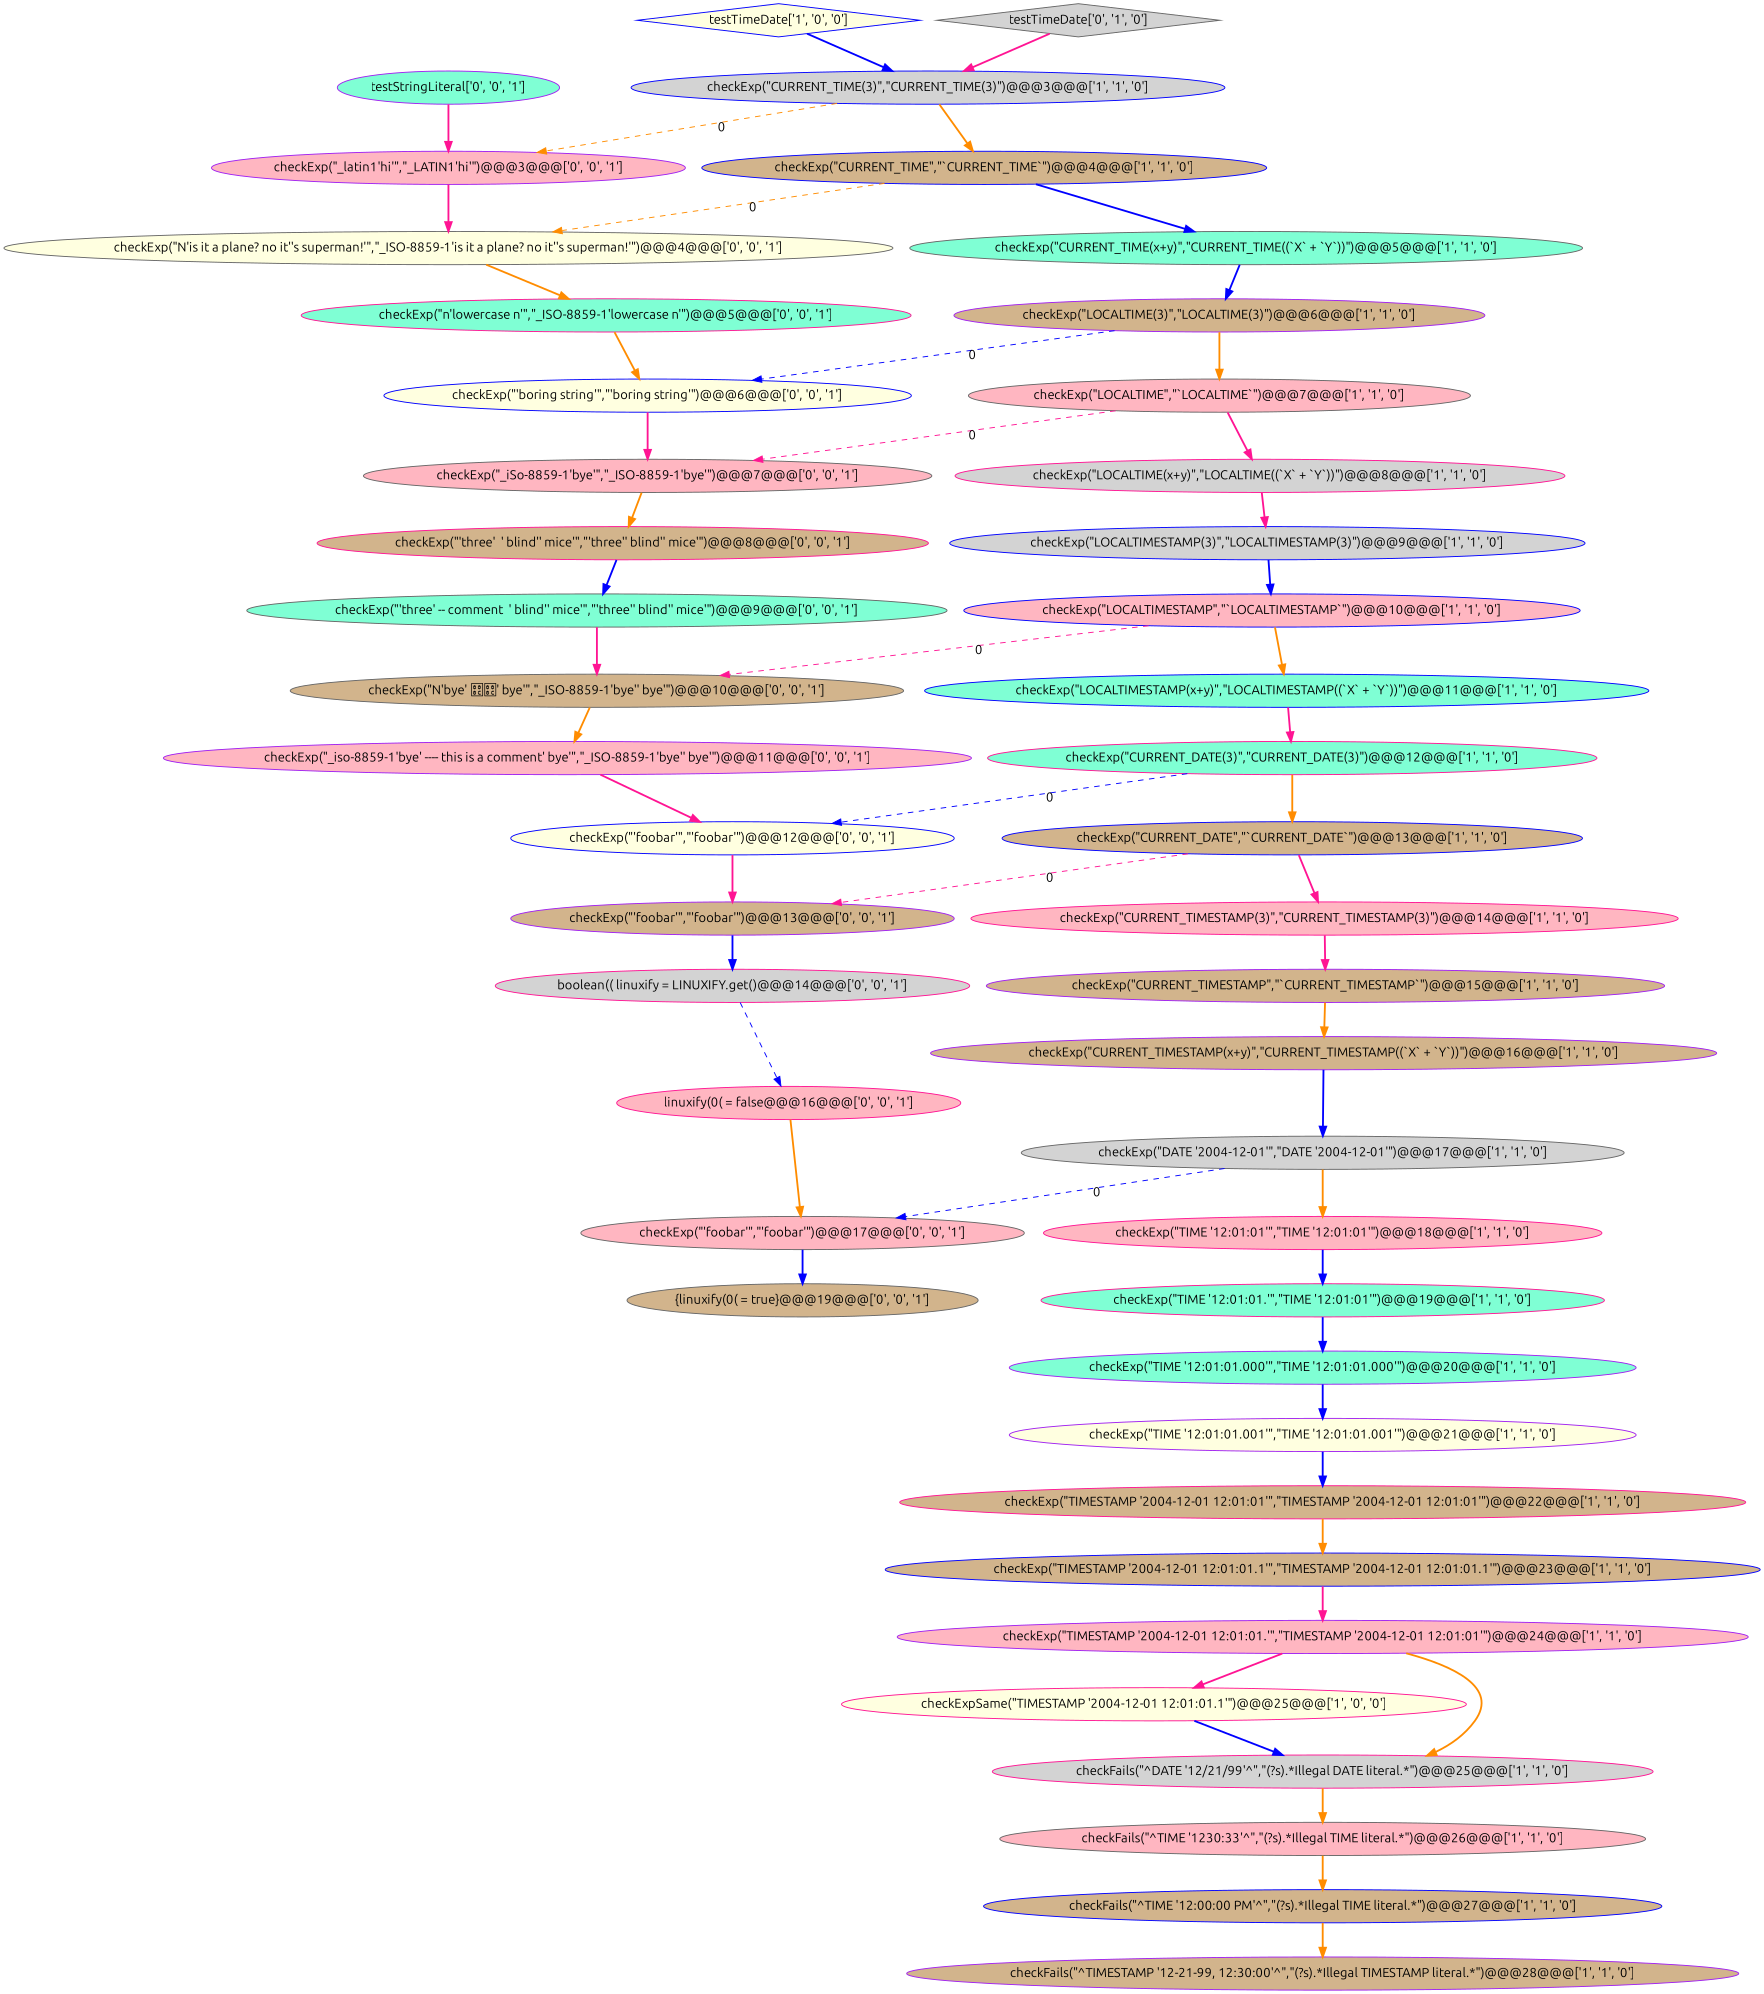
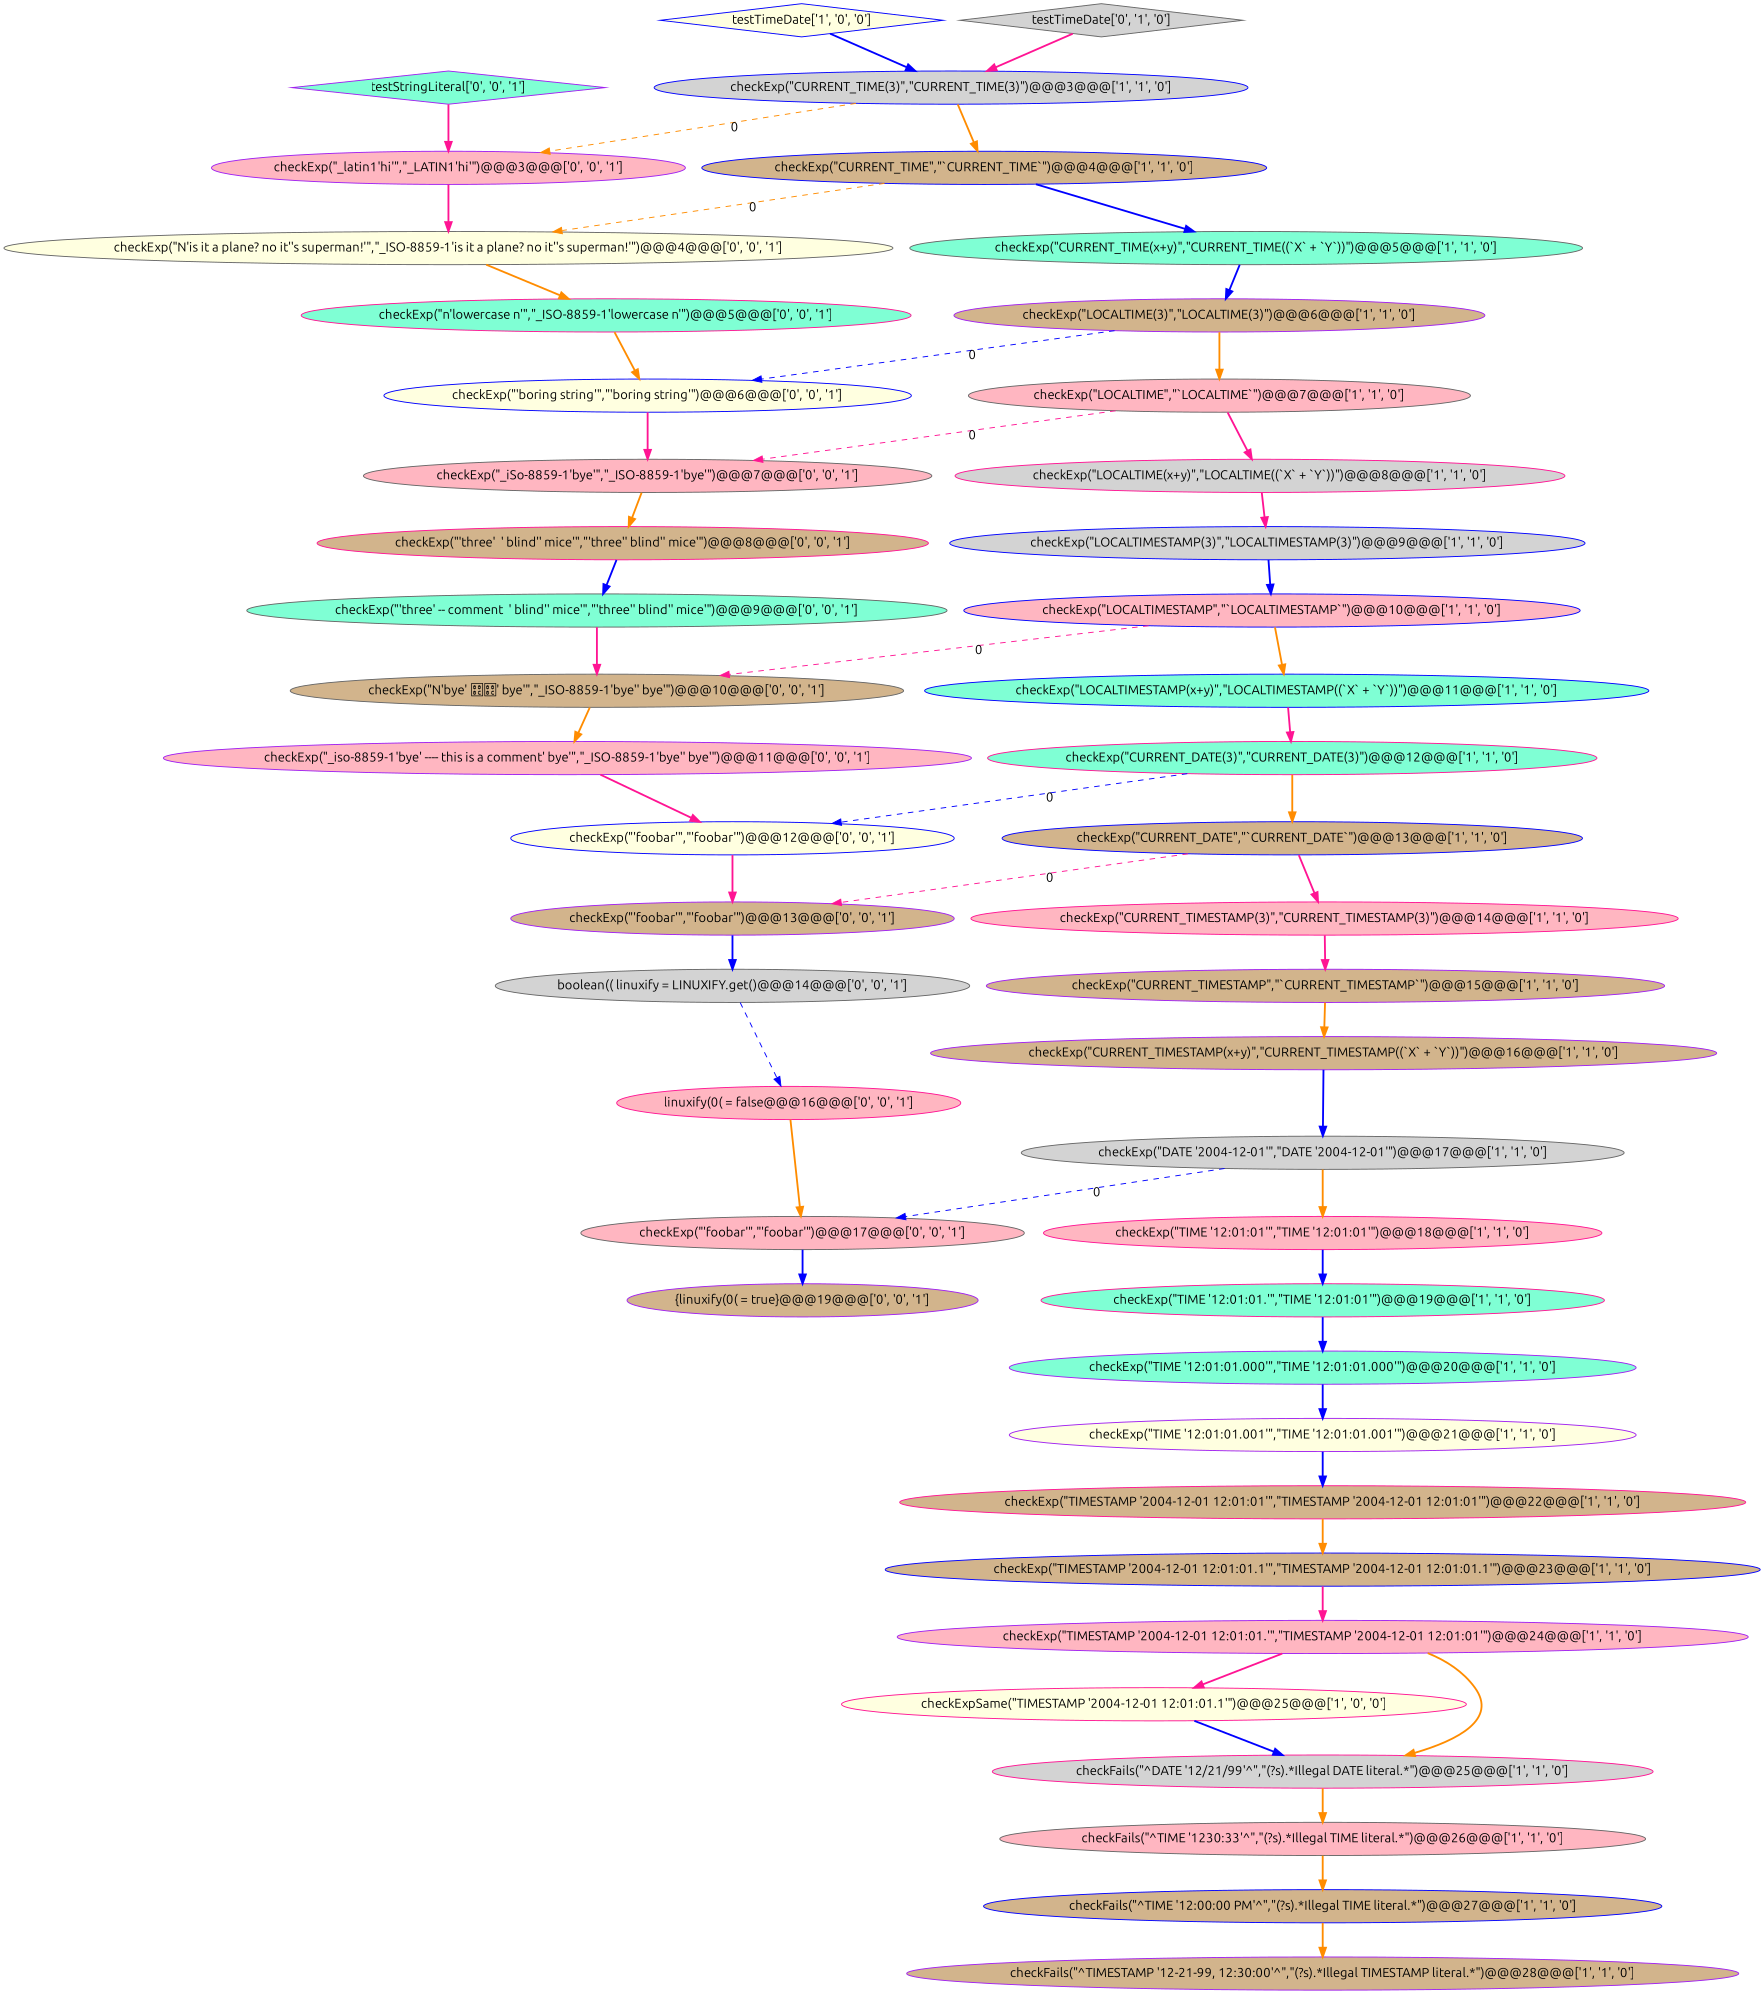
node "testStringLiteral['0', '0', '1']": shape ellipse -> diamond
node "boolean(( linuxify = LINUXIFY.get()@@@14@@@['0', '0', '1']": color deeppink -> gray40
node "{linuxify(0( = true}@@@19@@@['0', '0', '1']": color gray40 -> purple
